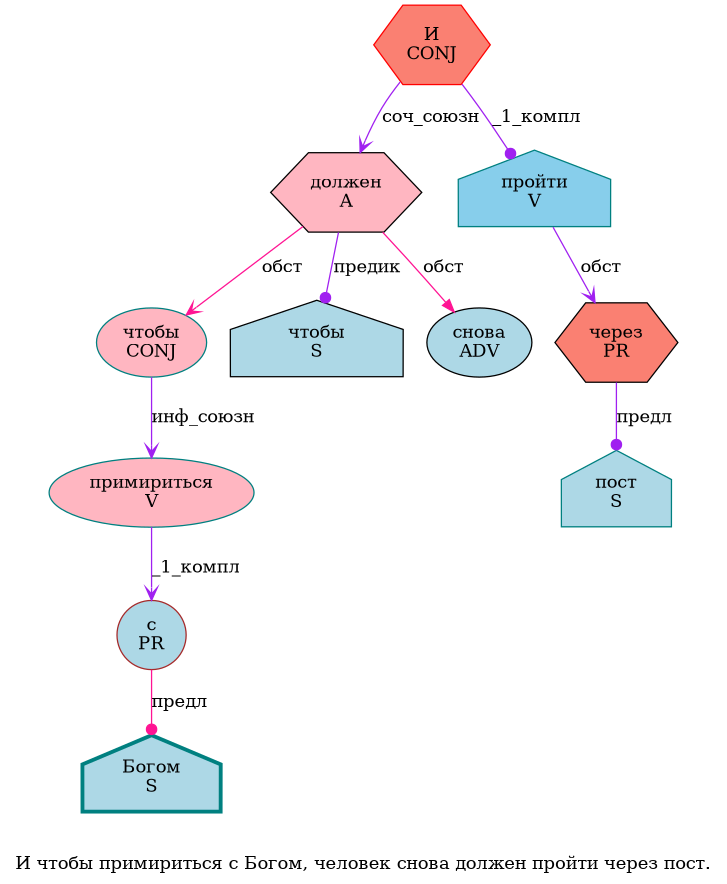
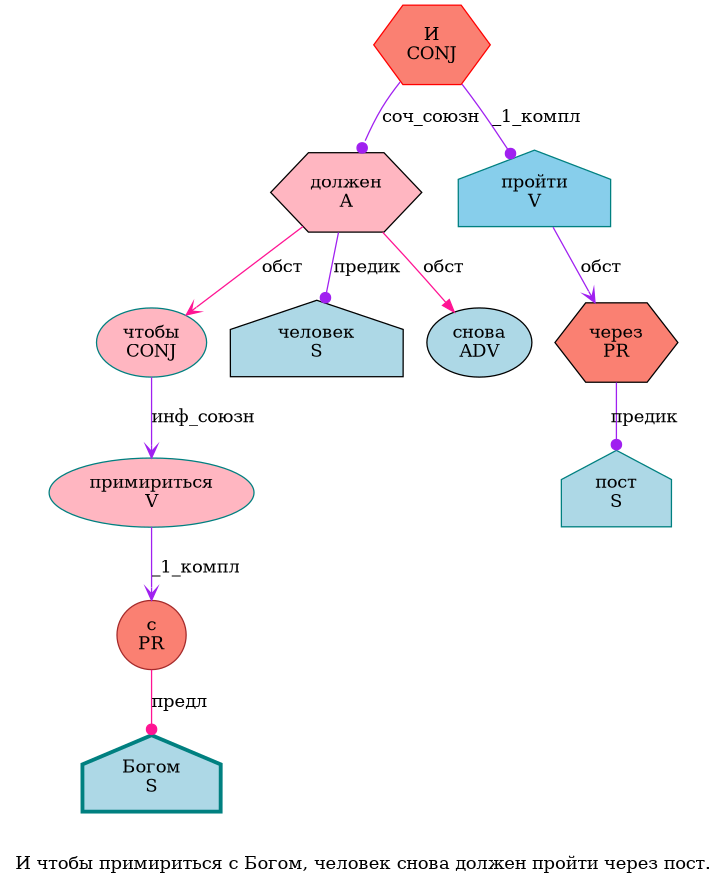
edge "И CONJ" -> "должен A": arrowhead vee -> dot
node "чтобы S": label "чтобы S" -> "человек S"
edge "через PR" -> "пост S": label "предл" -> "предик"
node "с PR": fillcolor lightblue -> salmon
